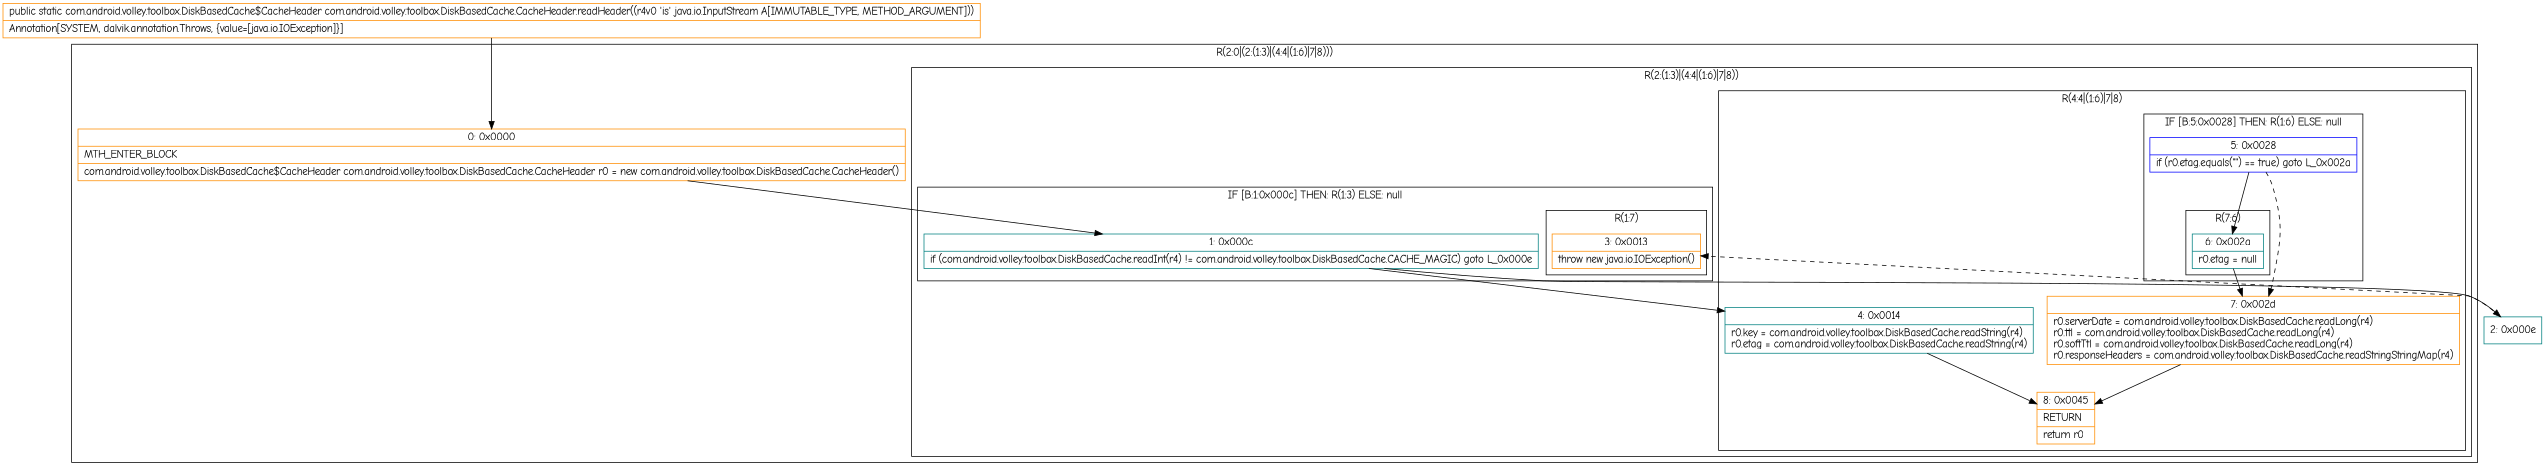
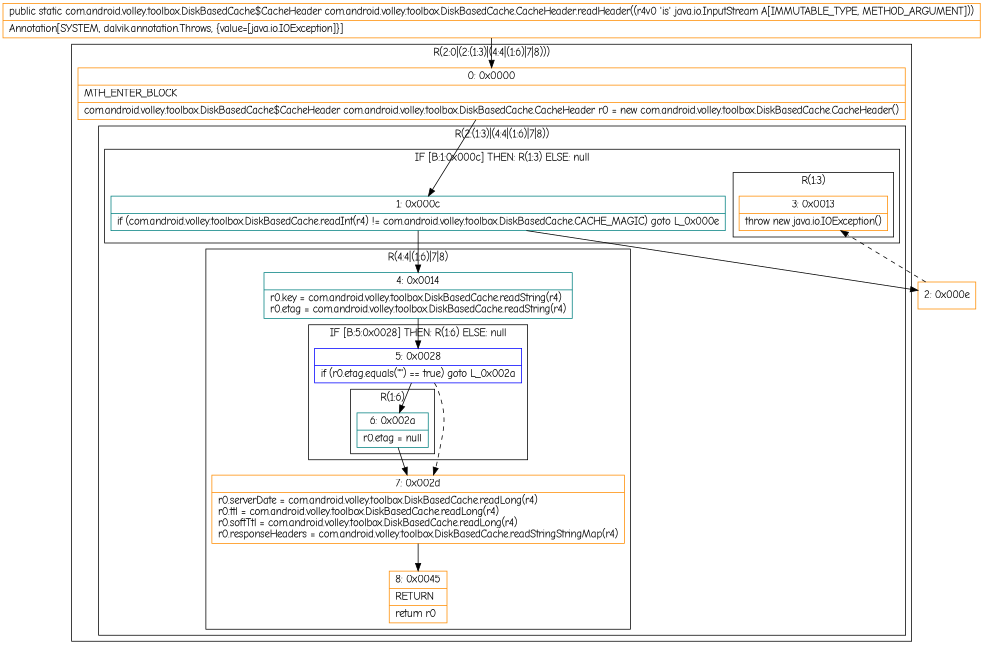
cluster "R(1:7)": label "R(1:7)" -> "R(1:3)"
cluster "R(7:6)": label "R(7:6)" -> "R(1:6)"
node "2: 0x000e": color teal -> darkorange
edge "4: 0x0014" -> "8: 0x0045": now "4: 0x0014" -> "5: 0x0028"
